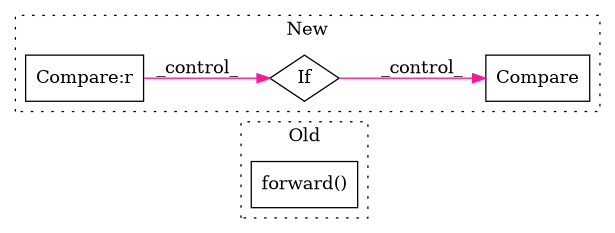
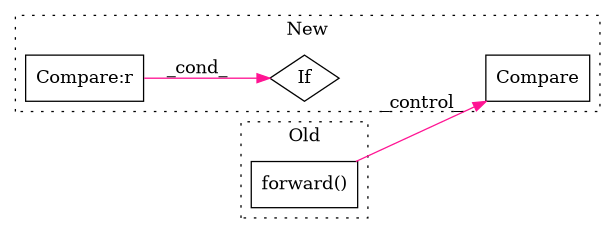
edge "Compare:r" -> "If": label "_control_" -> "_cond_"
edge "If" -> "Compare": now "forward()" -> "Compare"
